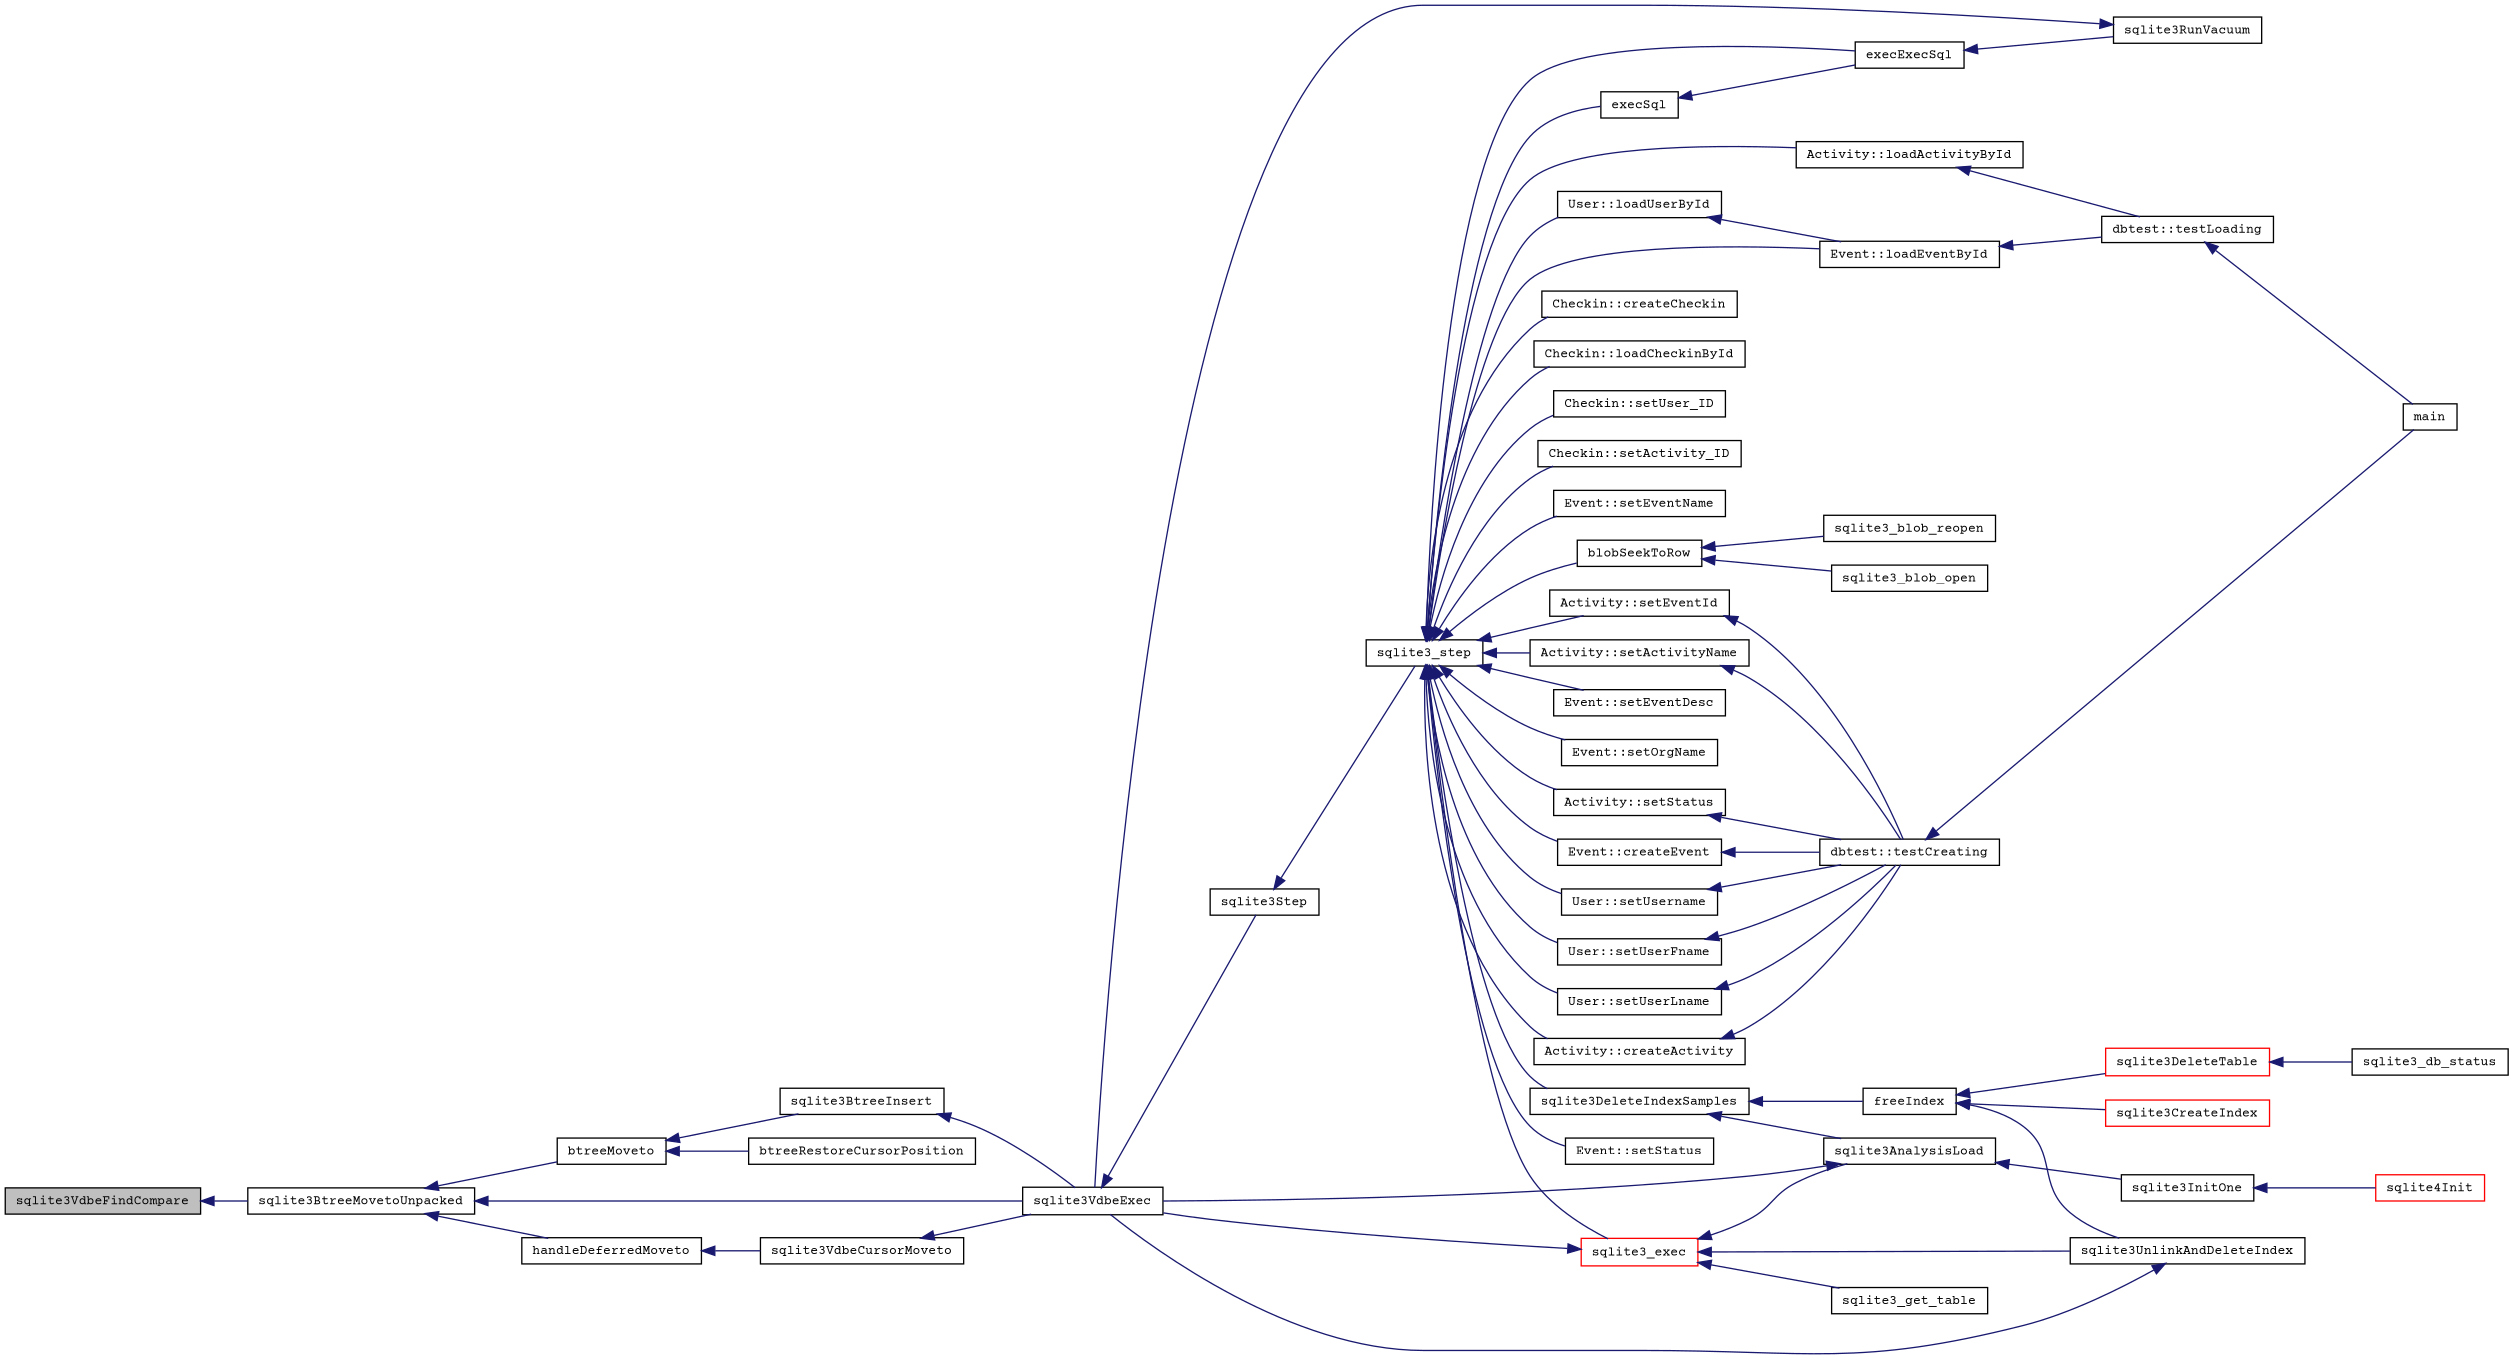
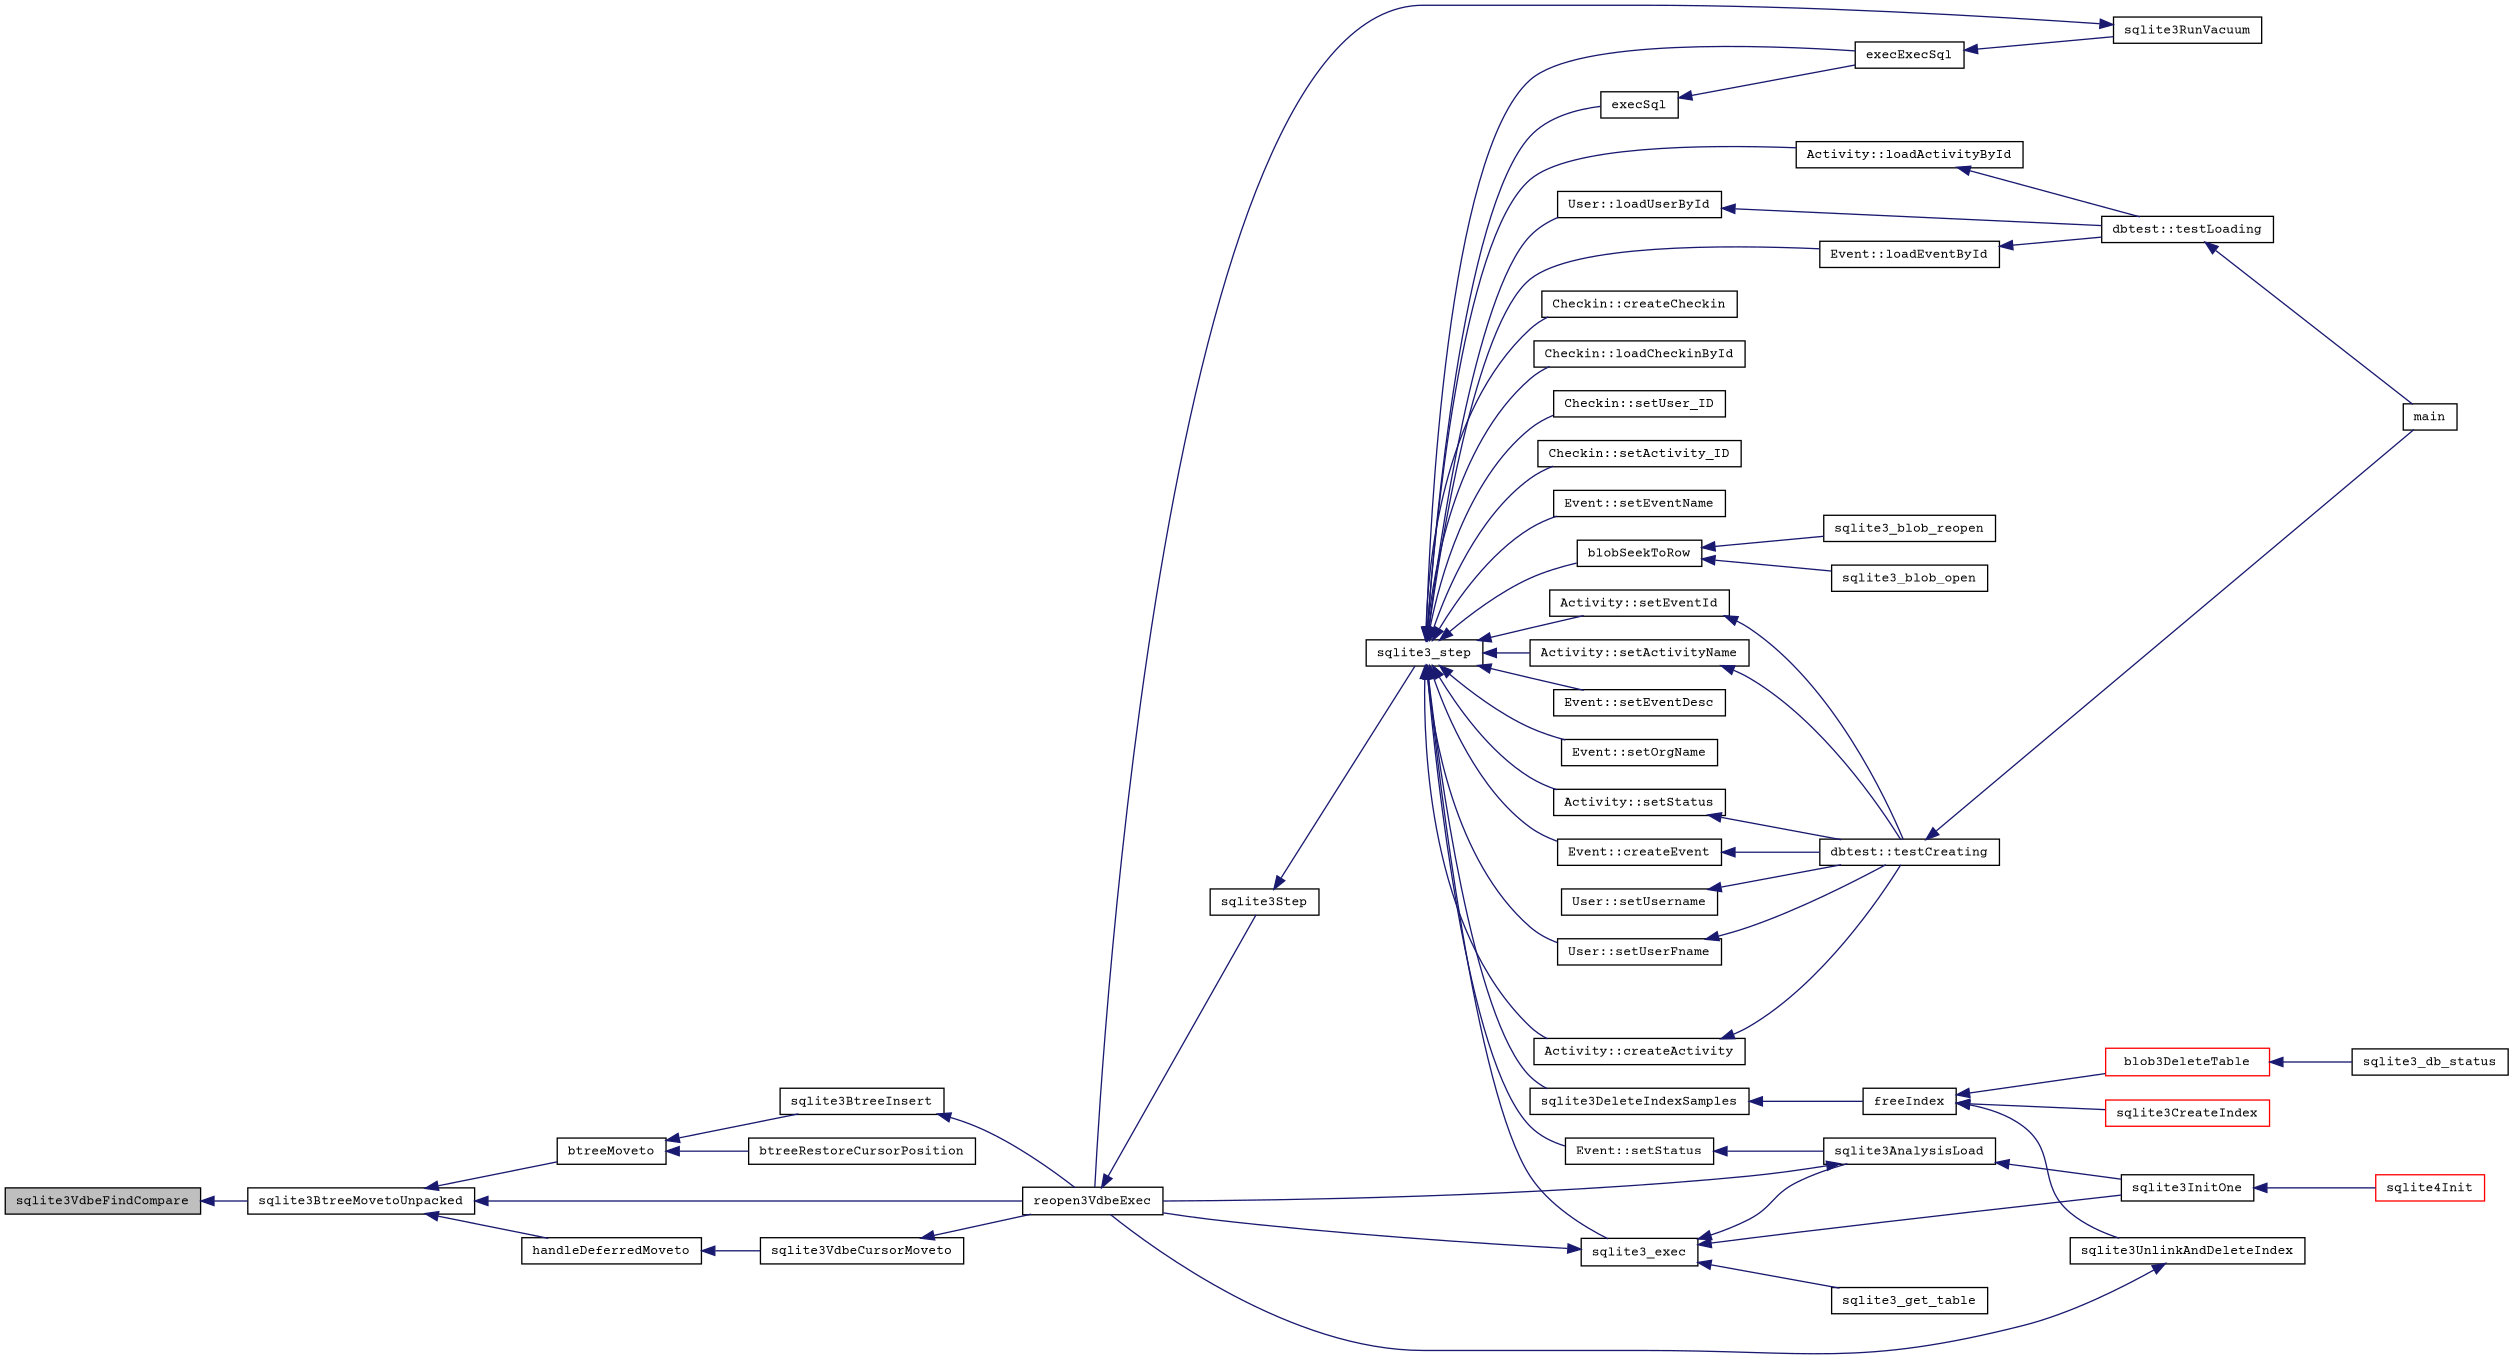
edge "Event::loadEventById" -> "User::loadUserById": now "dbtest::testLoading" -> "User::loadUserById"
edge "User::setUsername" -> "sqlite3_step": removed
node "User::setUserLname": removed
node "sqlite3DeleteTable": label "sqlite3DeleteTable" -> "blob3DeleteTable"
edge "sqlite3AnalysisLoad" -> "sqlite3DeleteIndexSamples": now "sqlite3AnalysisLoad" -> "Event::setStatus"
node "sqlite3VdbeExec": label "sqlite3VdbeExec" -> "reopen3VdbeExec"
node "sqlite3_exec": color red -> black
edge "sqlite3UnlinkAndDeleteIndex" -> "sqlite3_exec": now "sqlite3InitOne" -> "sqlite3_exec"
